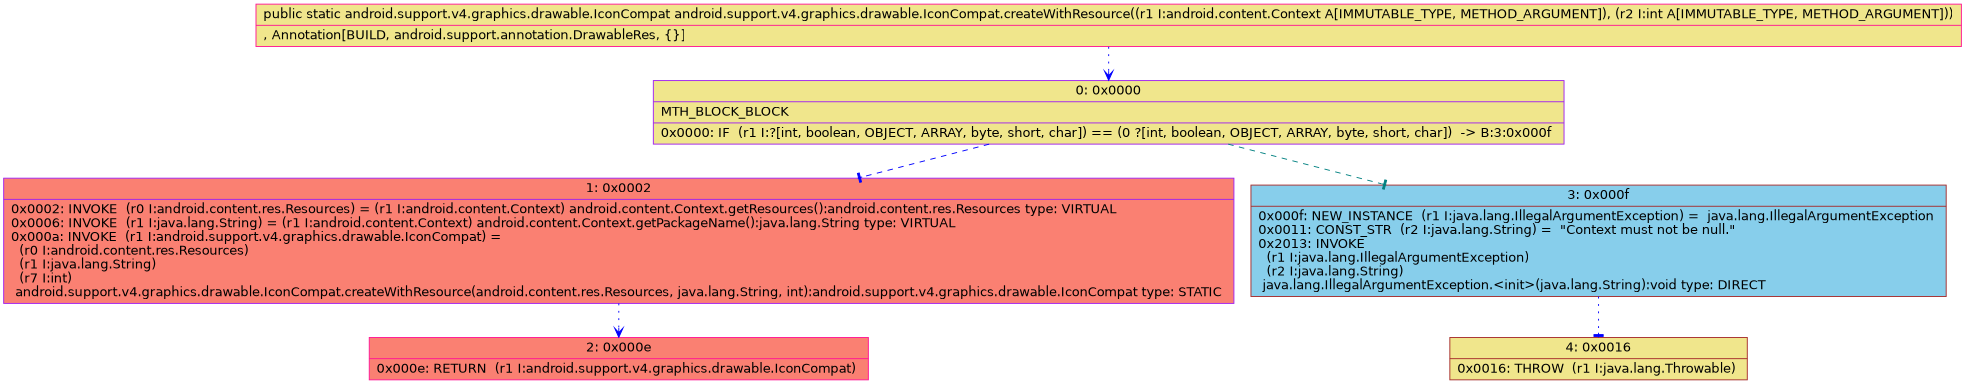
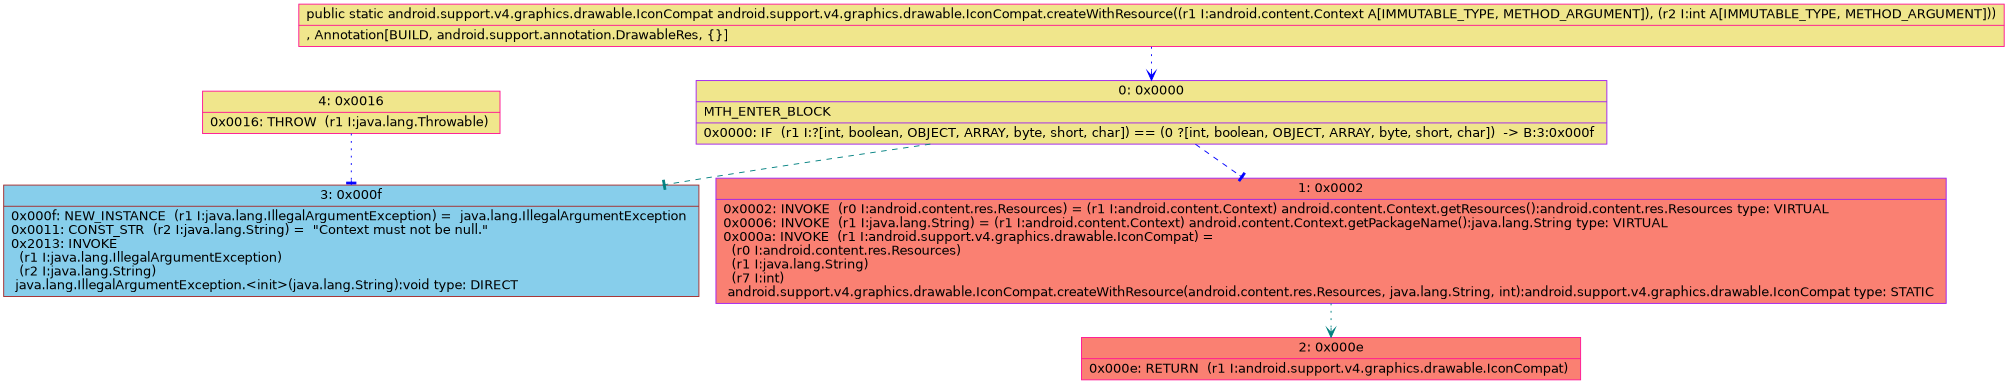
node "0: 0x0000": text "MTH_BLOCK_BLOCK" -> "MTH_ENTER_BLOCK"
edge "3: 0x000f" -> "4: 0x0016": reversed
edge "1: 0x0002" -> "2: 0x000e": color blue -> teal
node "4: 0x0016": color brown -> deeppink
